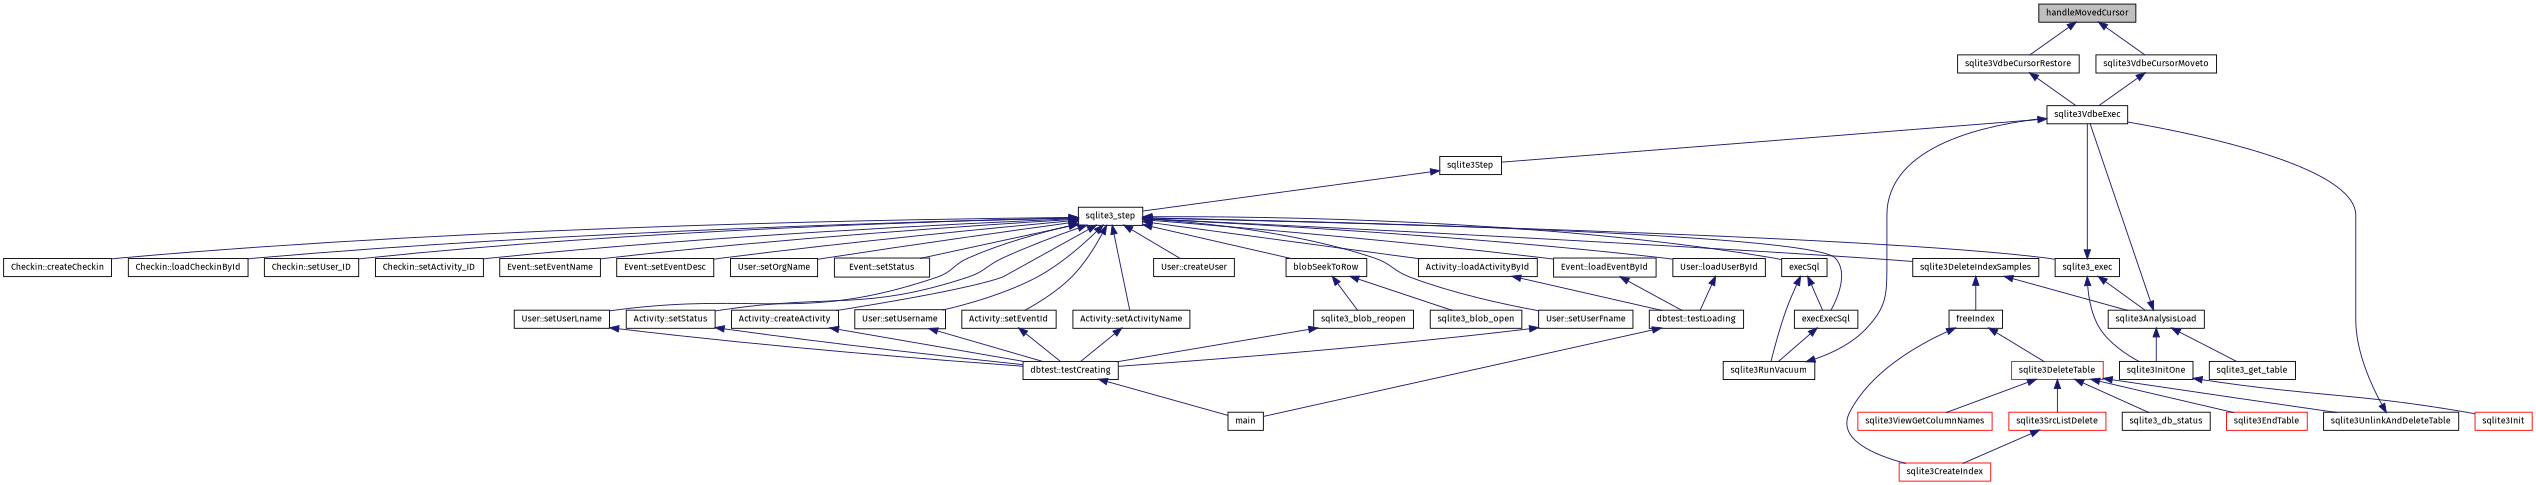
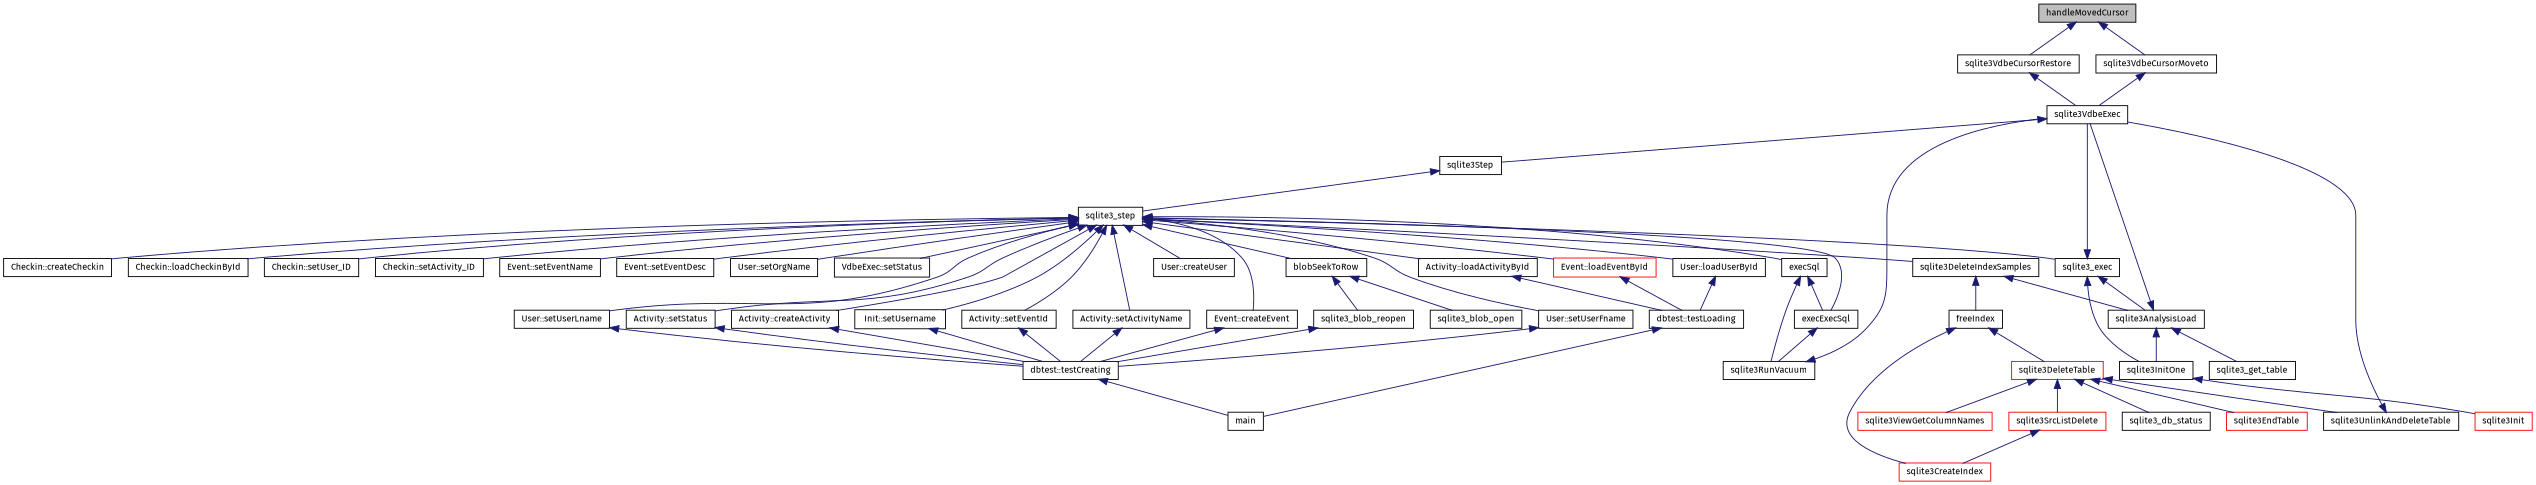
node "Event::setStatus": label "Event::setStatus" -> "VdbeExec::setStatus"
node "Event::loadEventById": color black -> red
node "User::setUsername": label "User::setUsername" -> "Init::setUsername"
node "Event::createEvent": added
